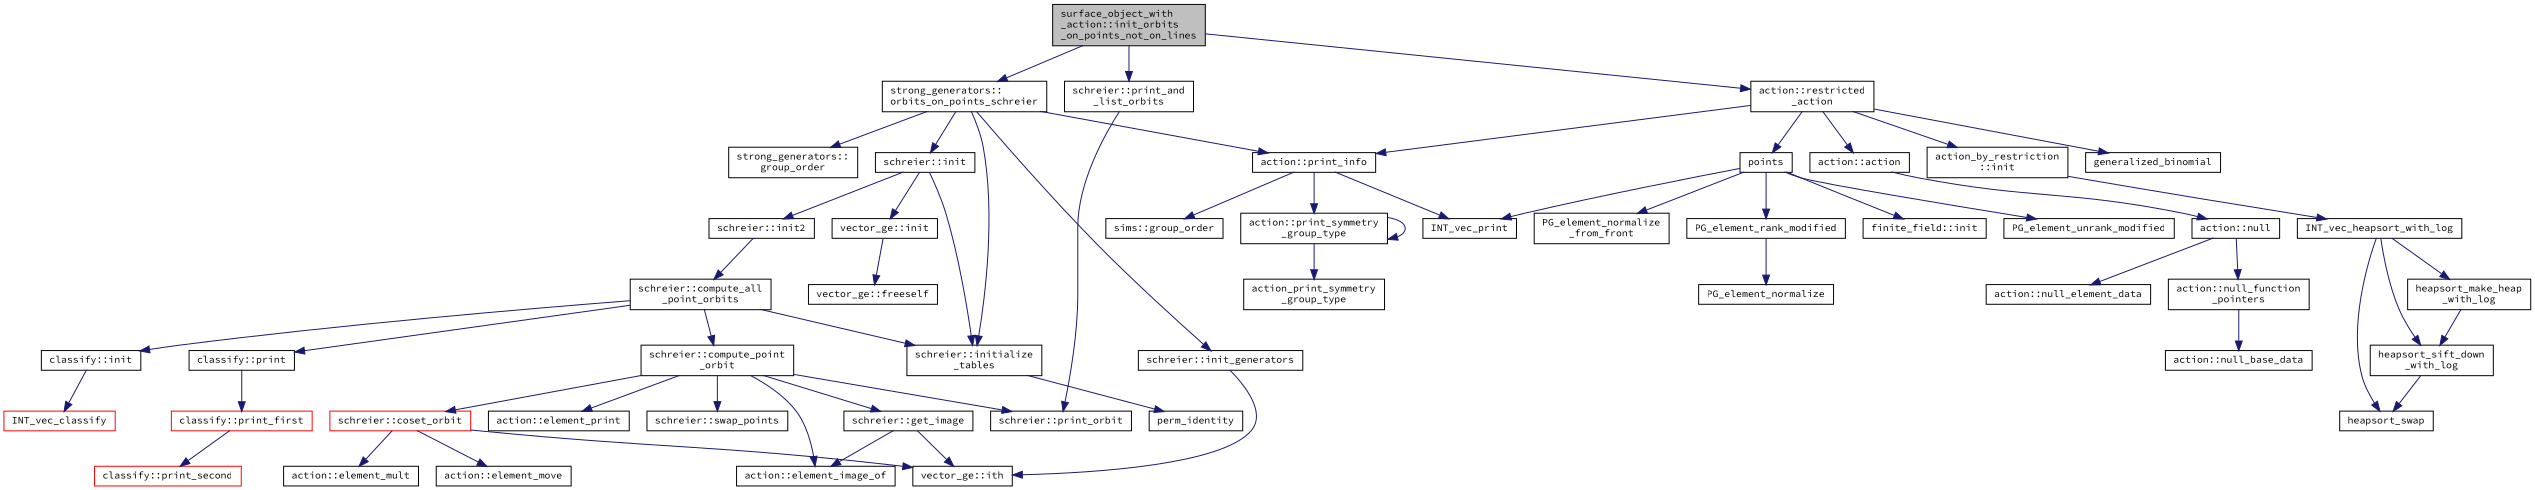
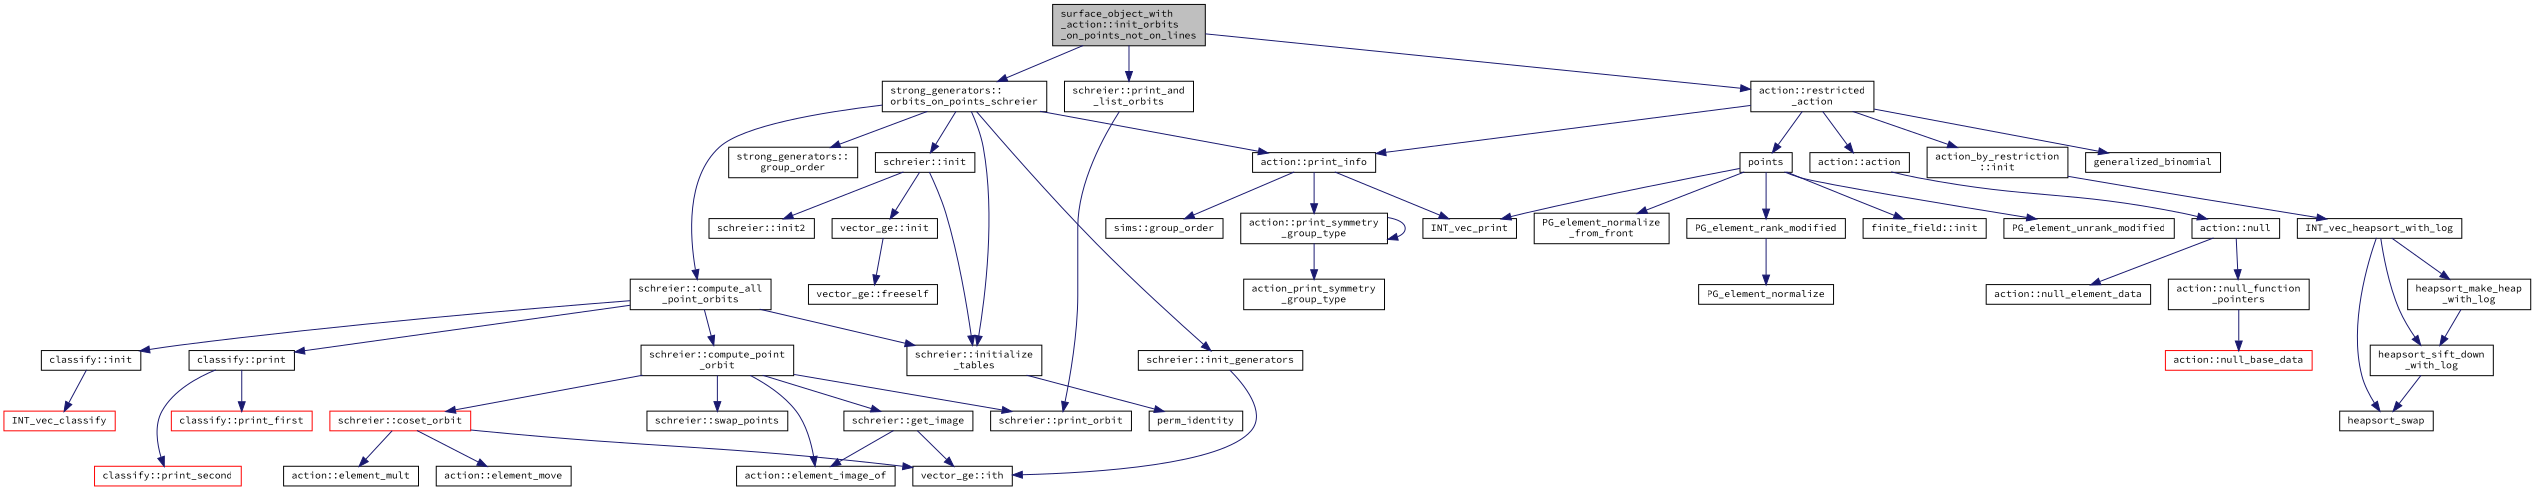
edge "schreier::init2" -> "schreier::compute_all _point_orbits": now "strong_generators:: orbits_on_points_schreier" -> "schreier::compute_all _point_orbits"
node "action::null_base_data": color black -> red
node "action::element_print": removed
edge "classify::print_first" -> "classify::print_second": now "classify::print" -> "classify::print_second"
